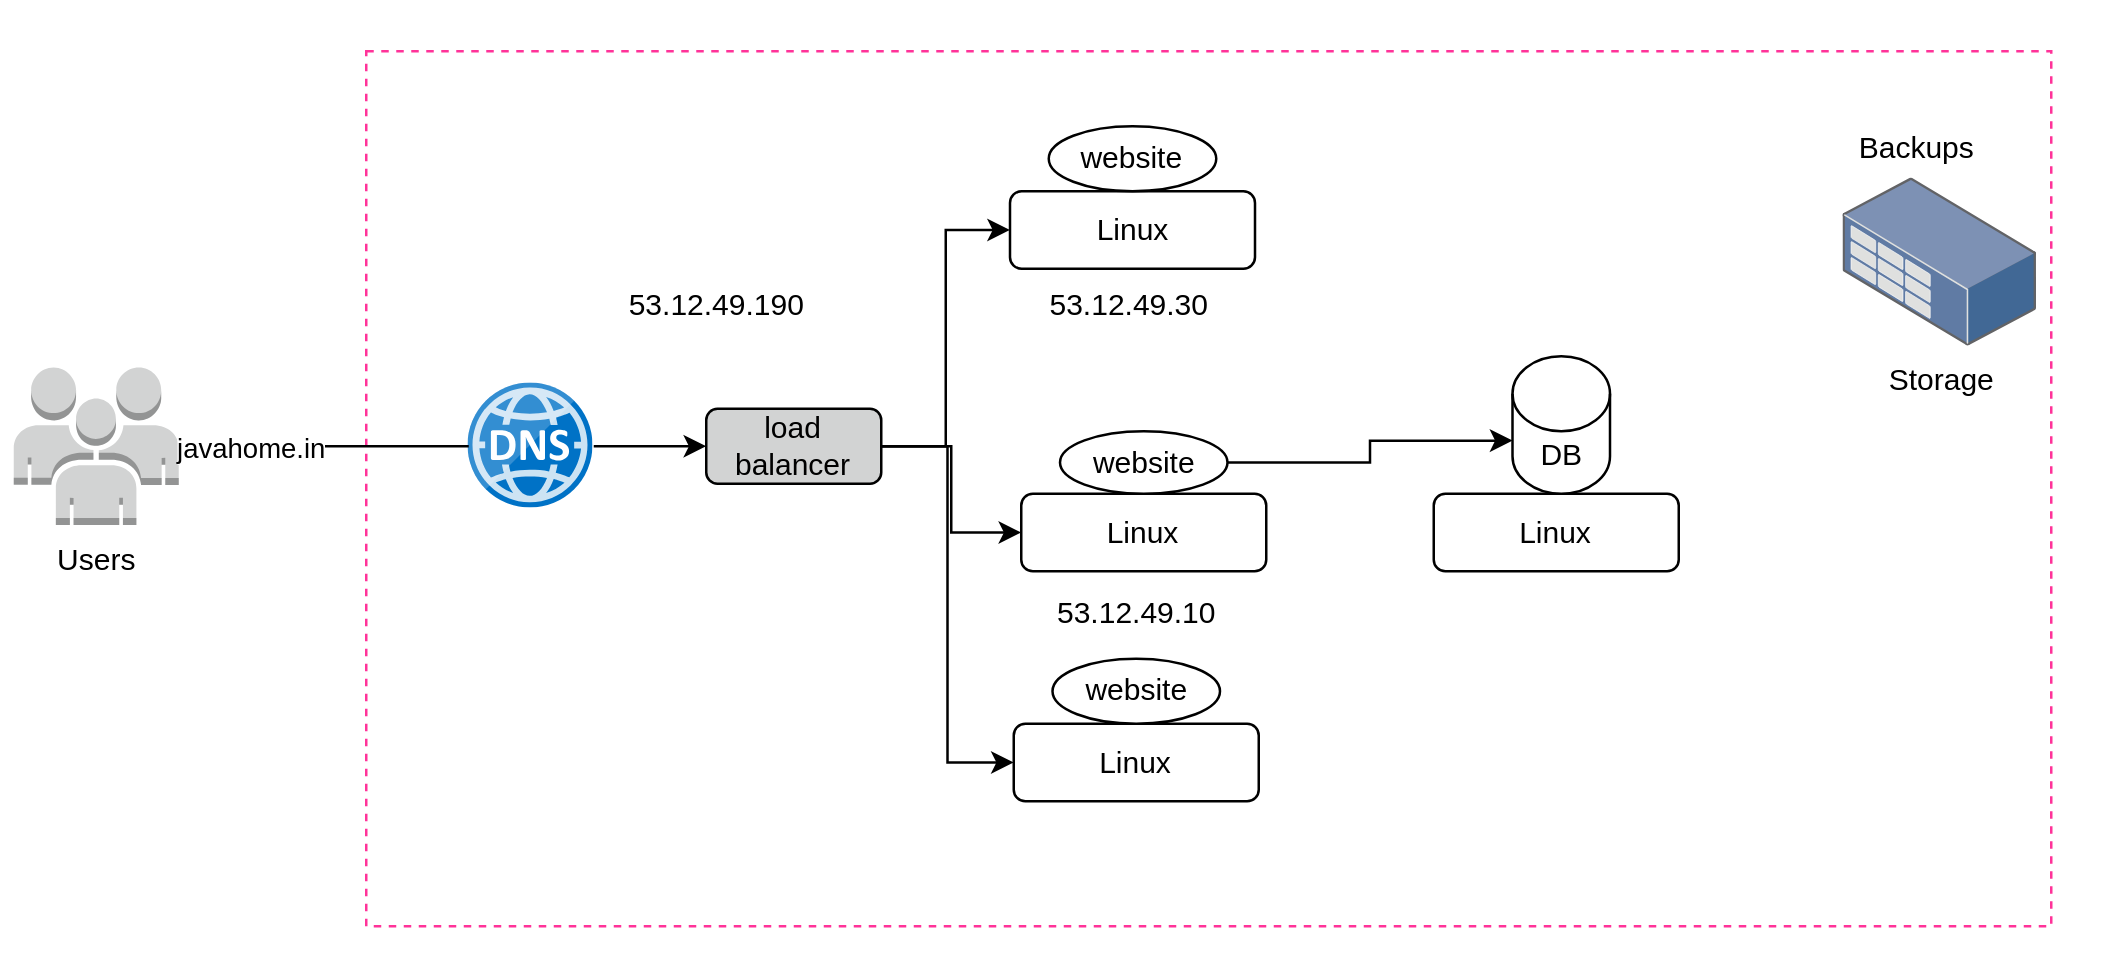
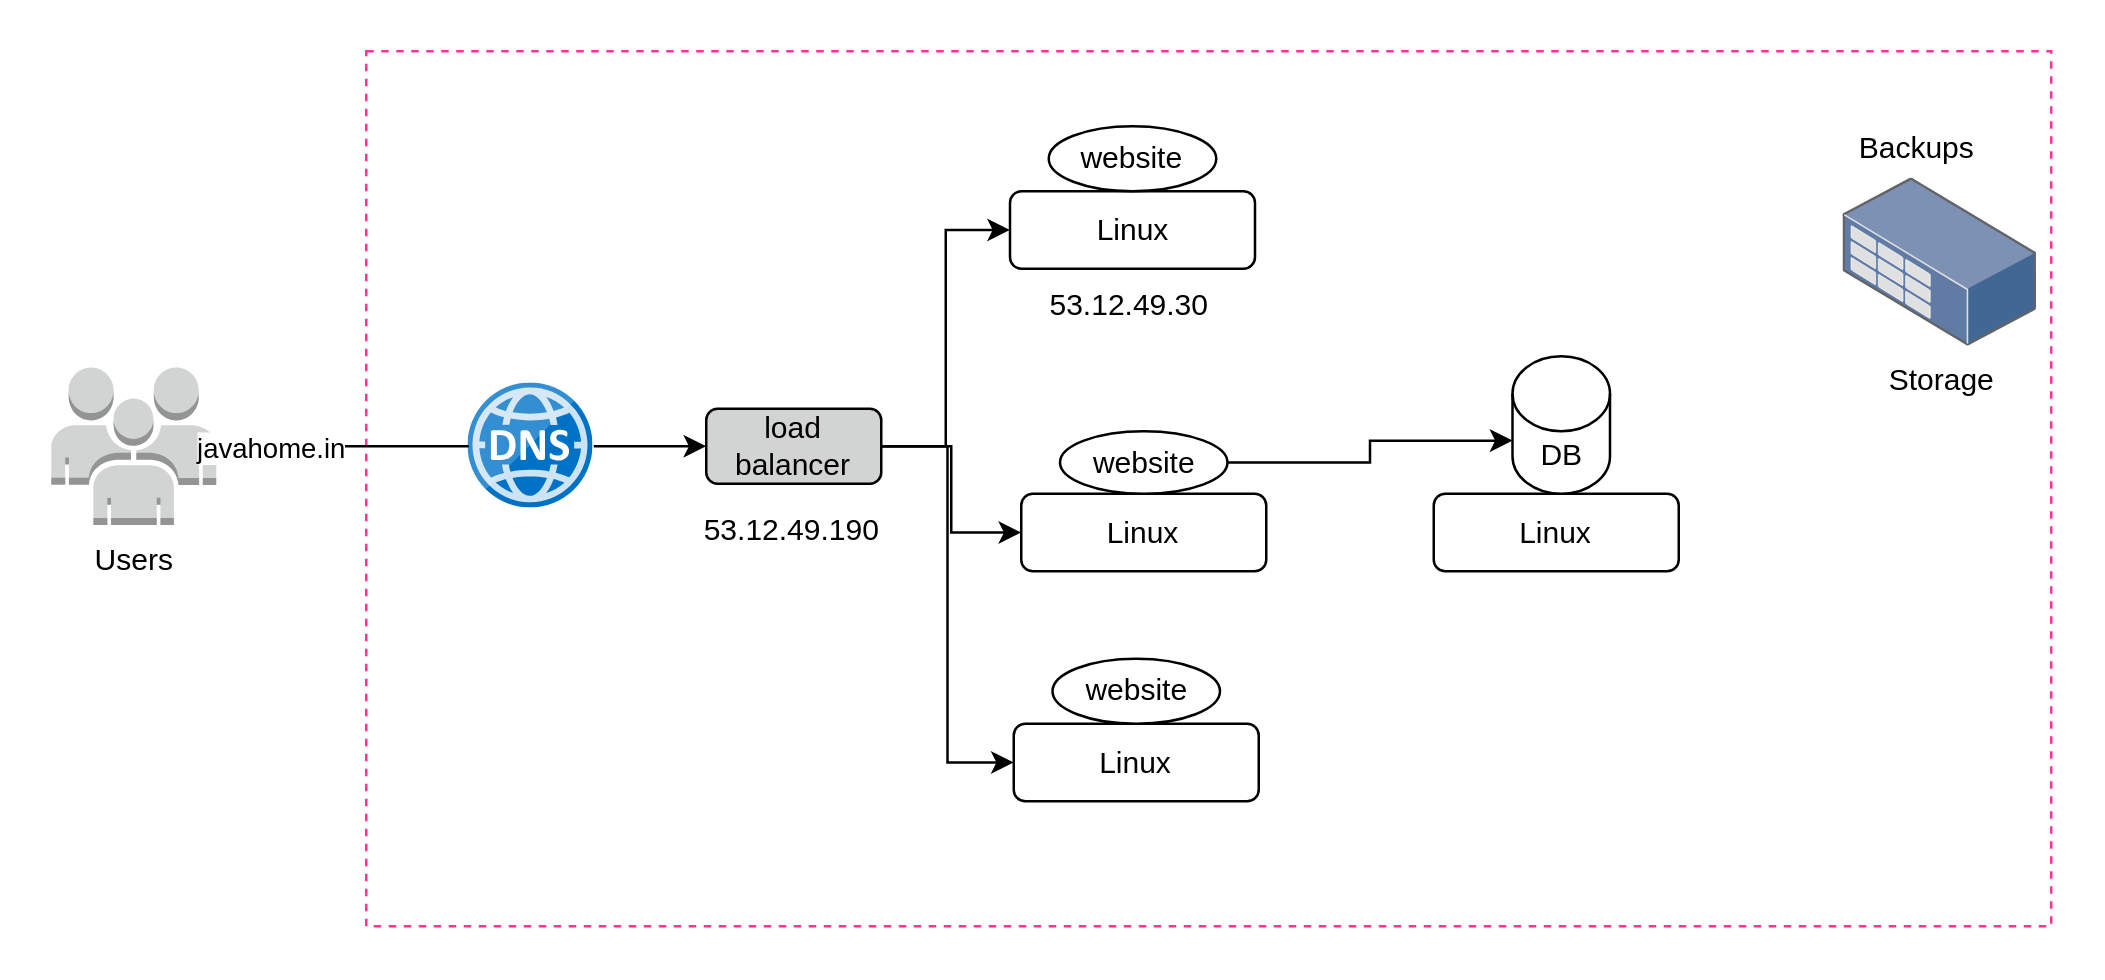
node "53.12.49.190": moved (716, 306) -> (791, 531)
node "Users": moved (96, 446) -> (134, 446)
node "53.12.49.10": removed
